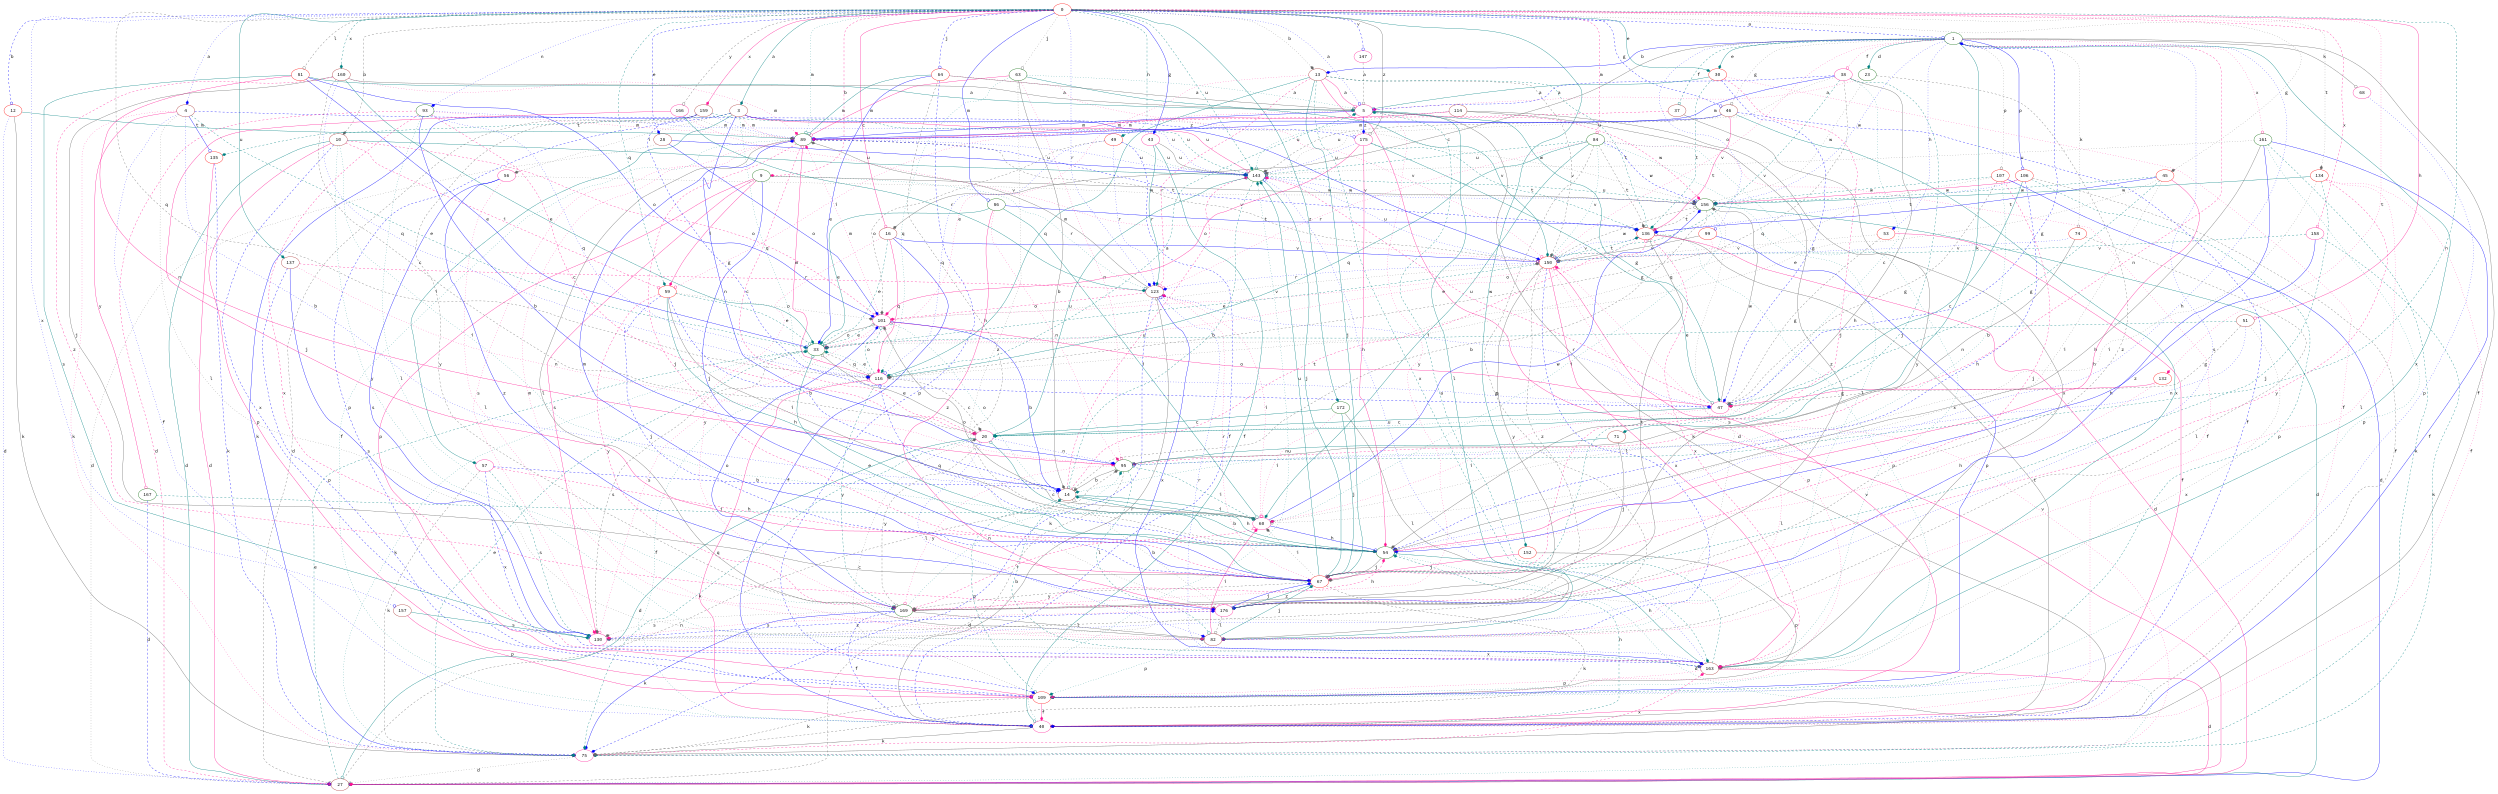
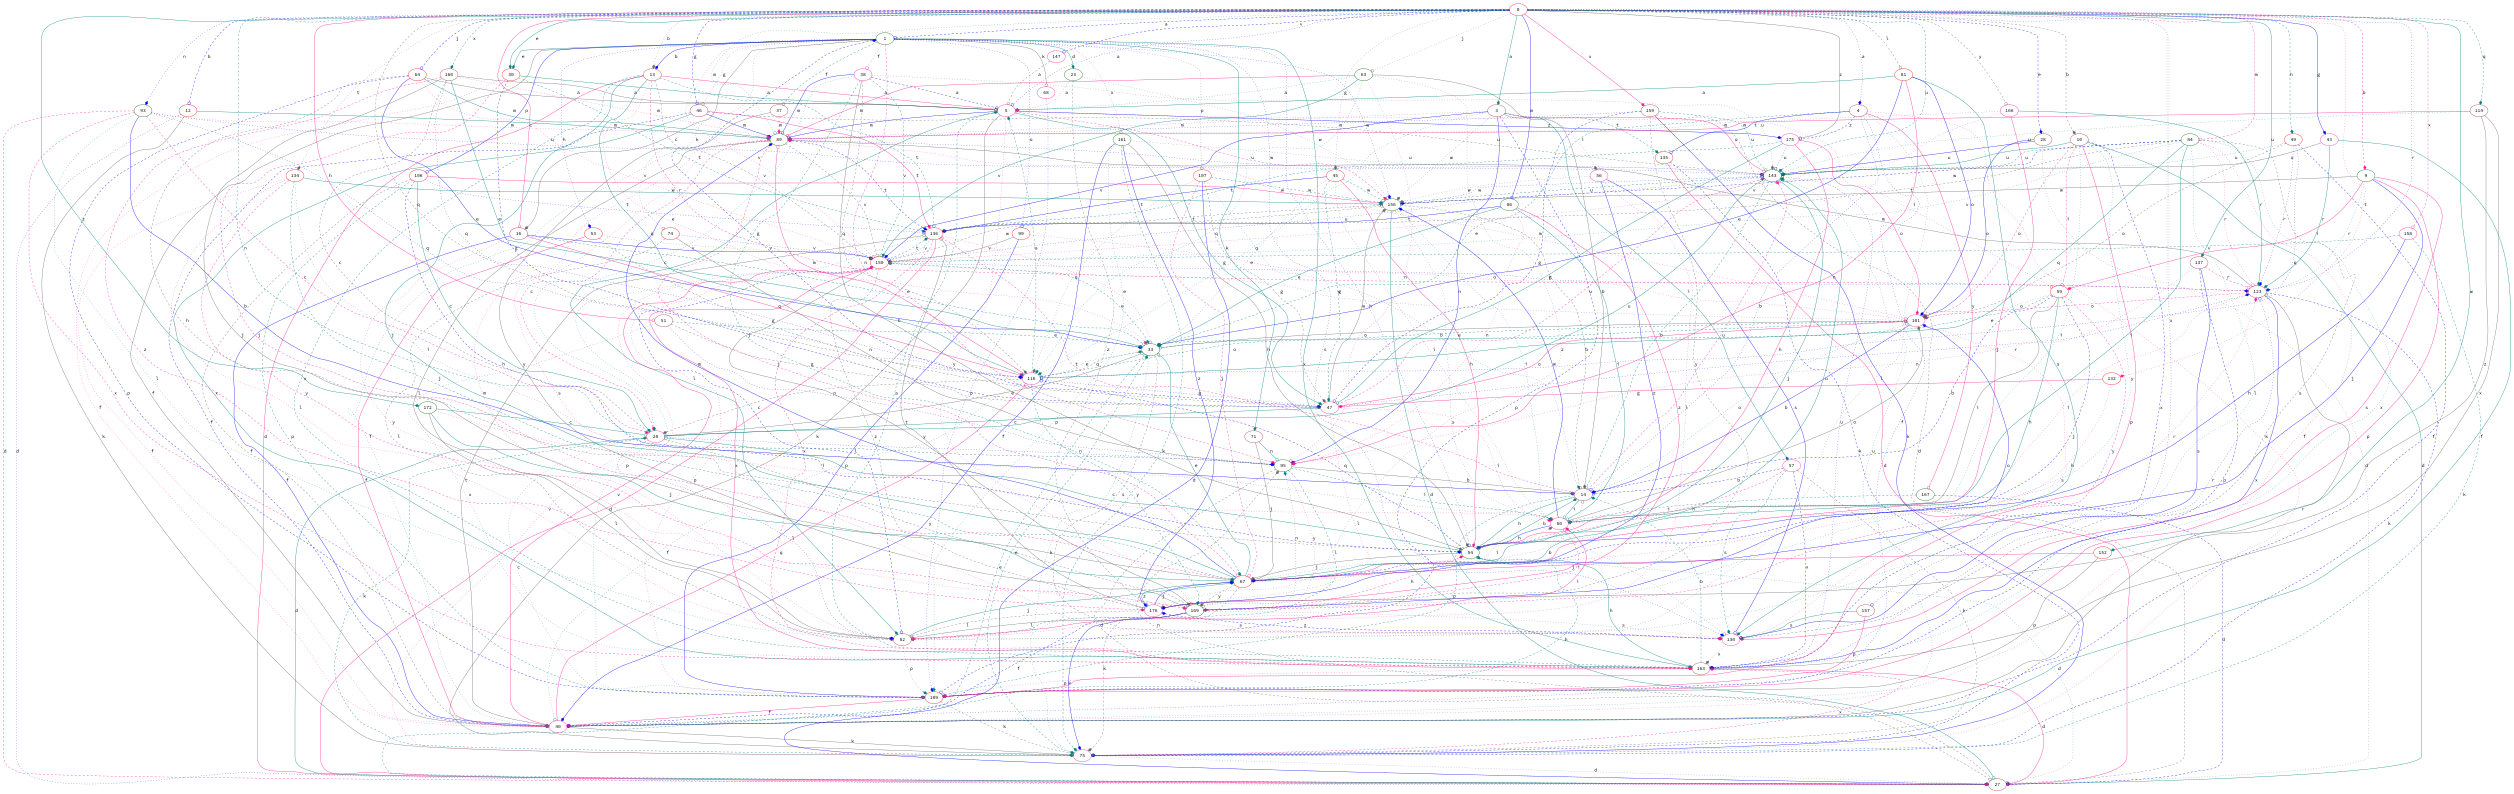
edge "0" -> "59": now "0" -> "114"
